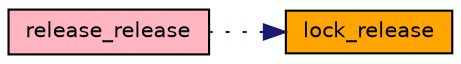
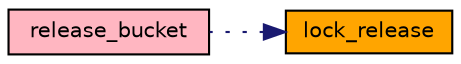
node "release_release": label "release_release" -> "release_bucket"
